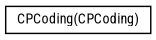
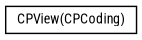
node "CPCoding(CPCoding)": label "CPCoding(CPCoding)" -> "CPView(CPCoding)"
